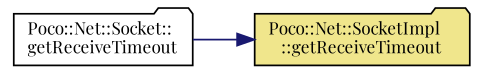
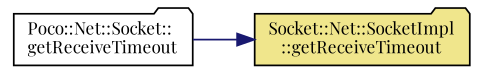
node "Poco::Net::SocketImpl ::getReceiveTimeout": label "Poco::Net::SocketImpl ::getReceiveTimeout" -> "Socket::Net::SocketImpl ::getReceiveTimeout"
